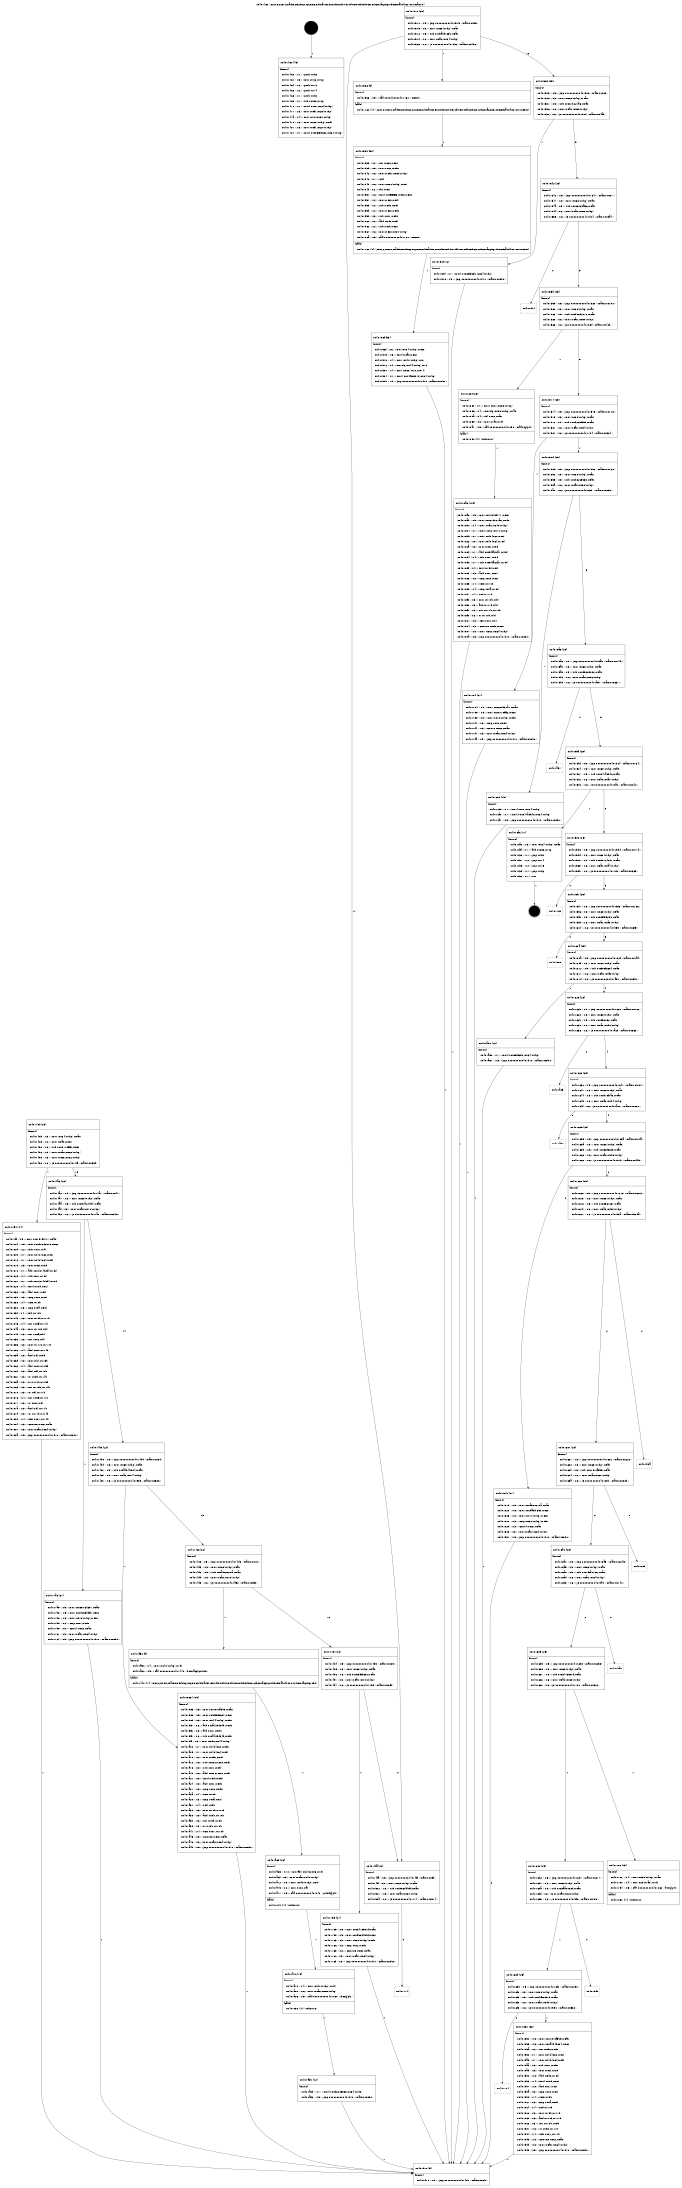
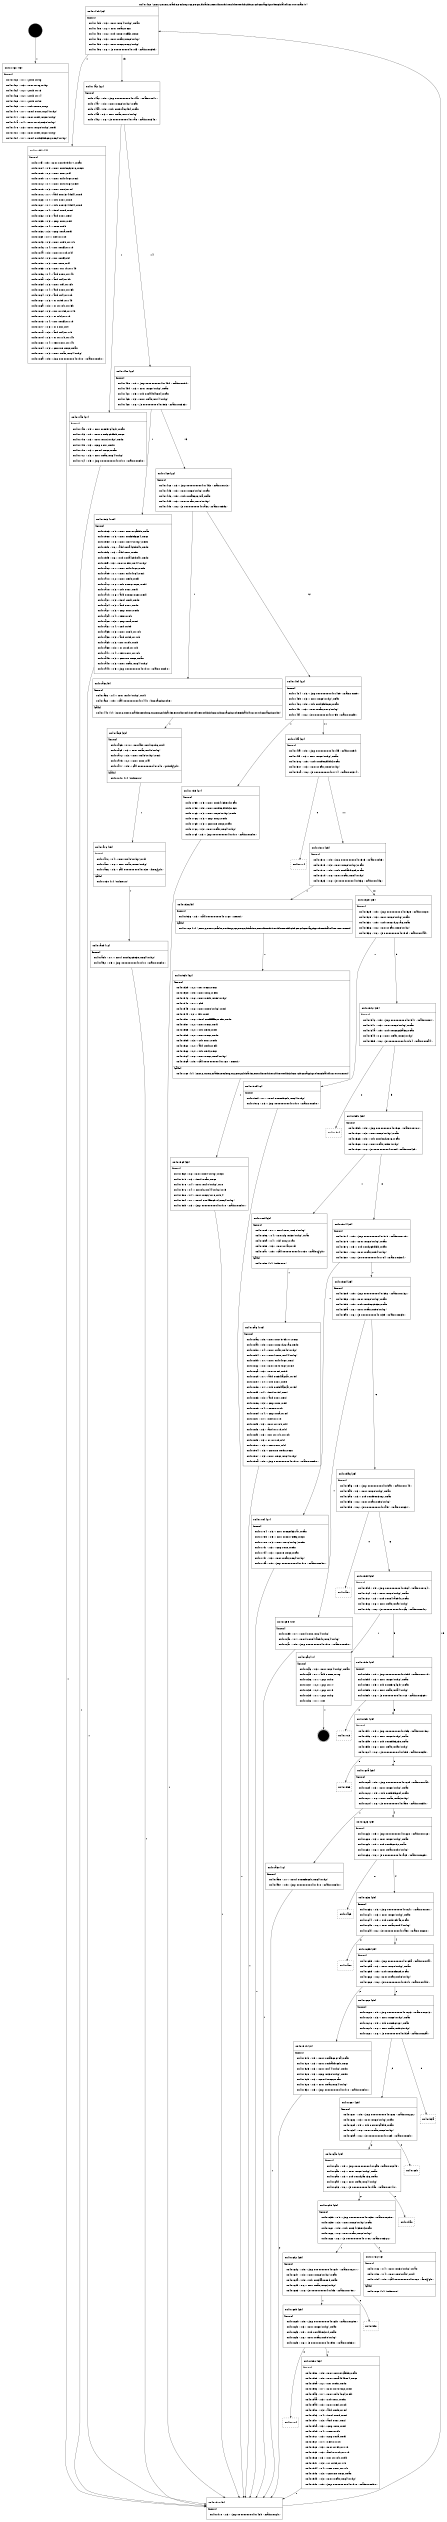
edge "0x401510 [25]" -> "0x4014fa [22]": reversed
edge "0x401d10 [5]" -> "0x40148b [23]": added, label "15"
